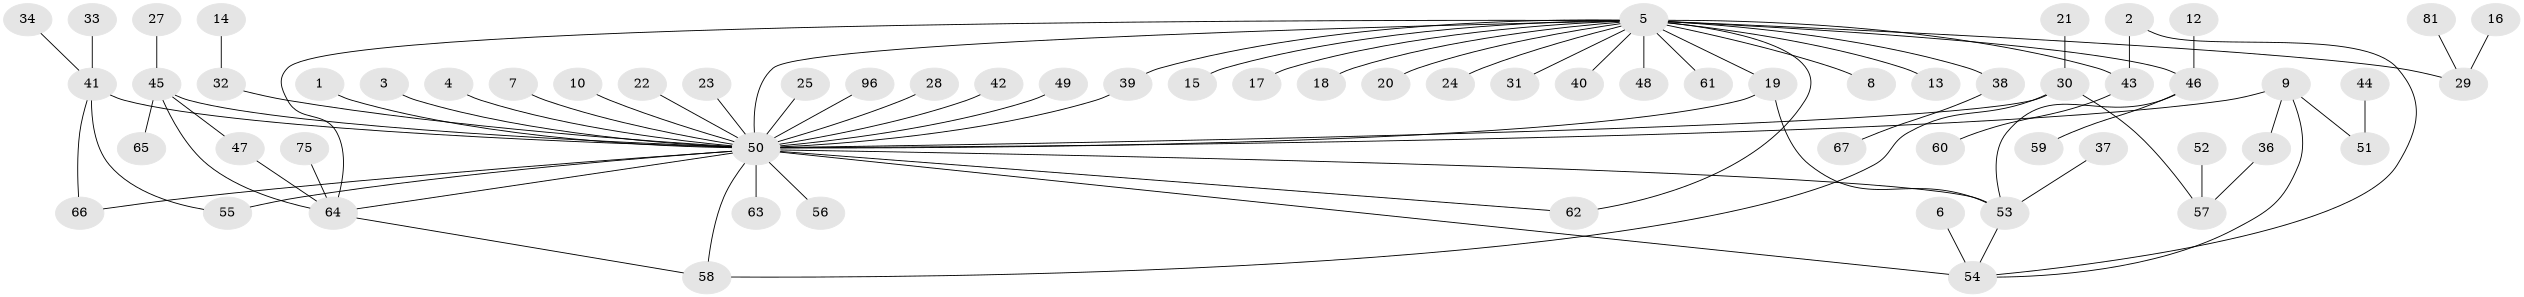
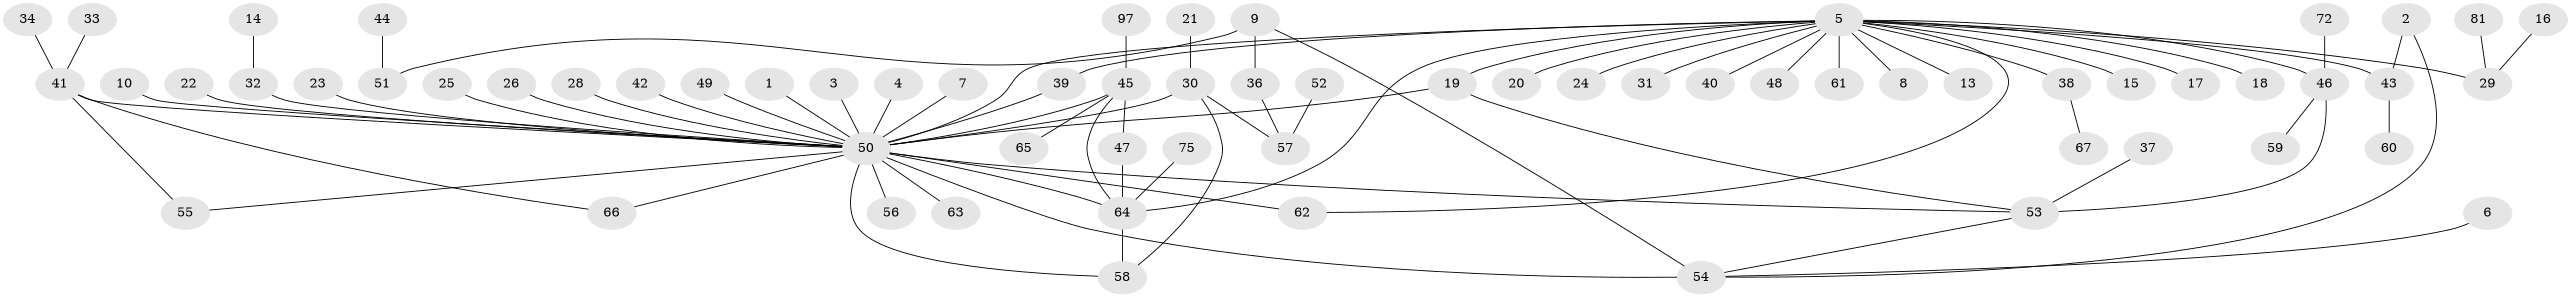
node "27": label "27" -> "97"
node "12": label "12" -> "72"
node "96": label "96" -> "26"
edge "9" -- "50": removed
